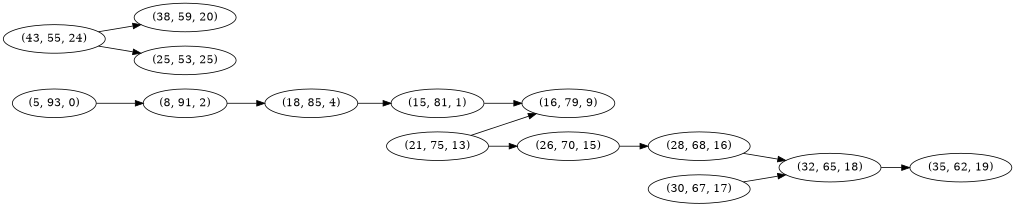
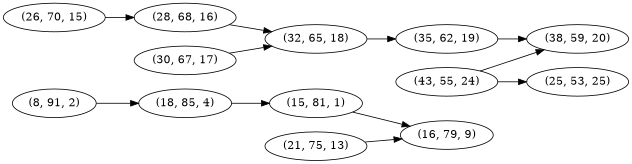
edge "(35, 62, 19)" -> "(38, 59, 20)": added
node "(5, 93, 0)": removed
edge "(21, 75, 13)" -> "(26, 70, 15)": removed
